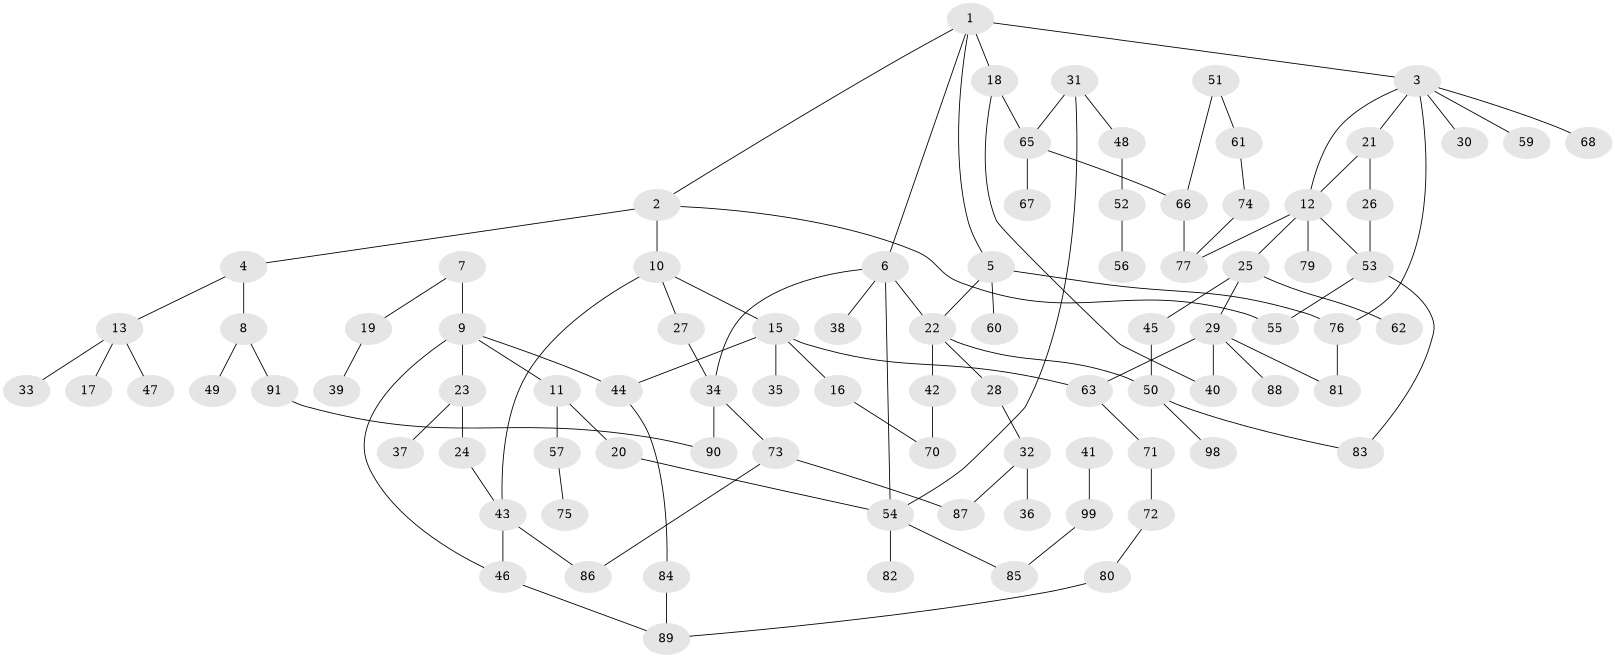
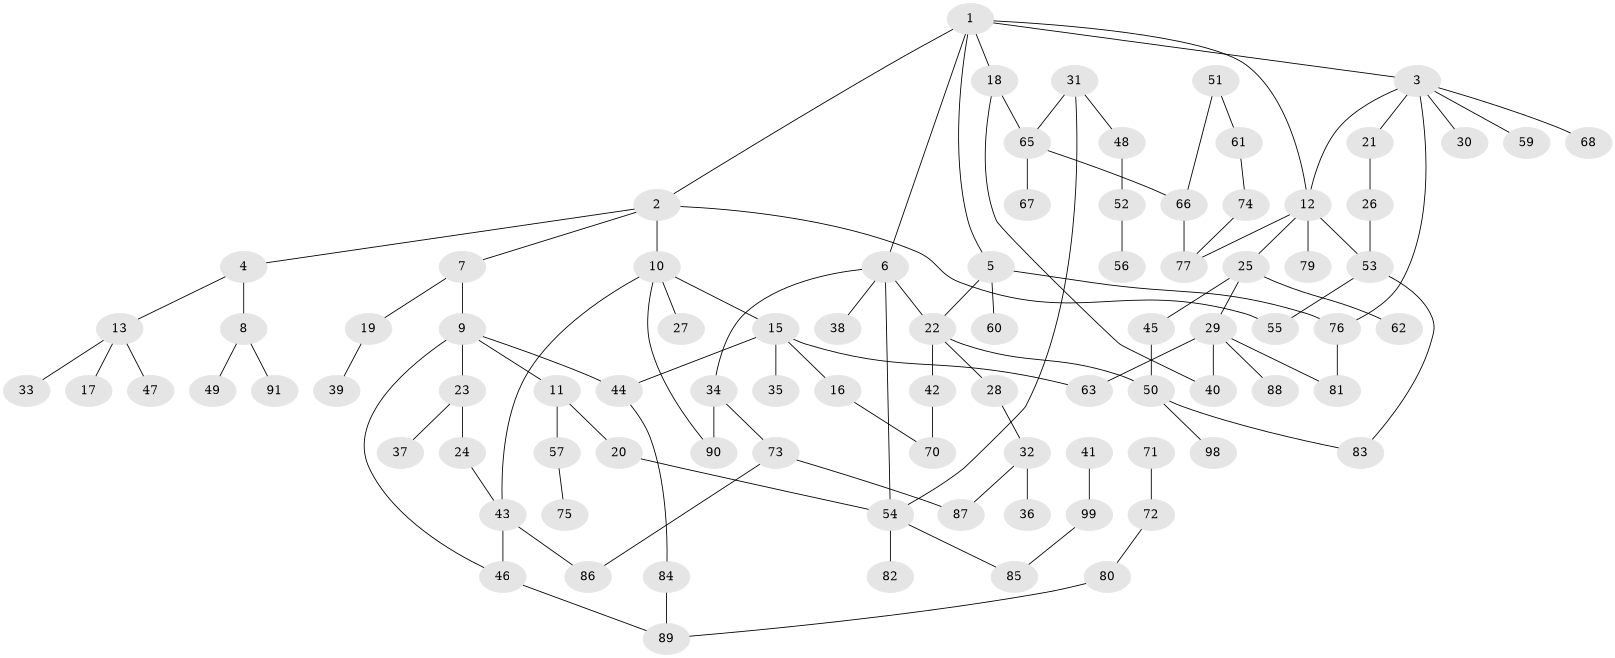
edge "21" -- "12": now "1" -- "12"
edge "2" -- "7": added
edge "27" -- "34": removed
edge "63" -- "71": removed
edge "91" -- "90": now "10" -- "90"
